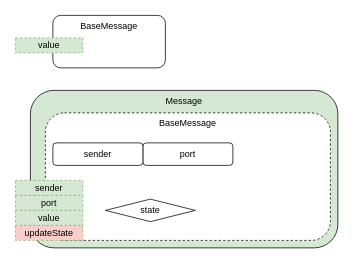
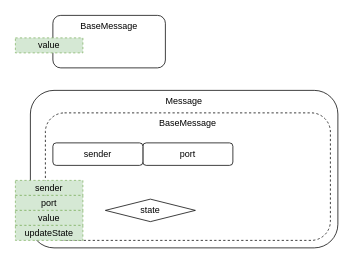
node "Message": fillcolor #d5e8d4 -> #ffffff
node "updateState": fillcolor #f8cecc -> #d5e8d4
